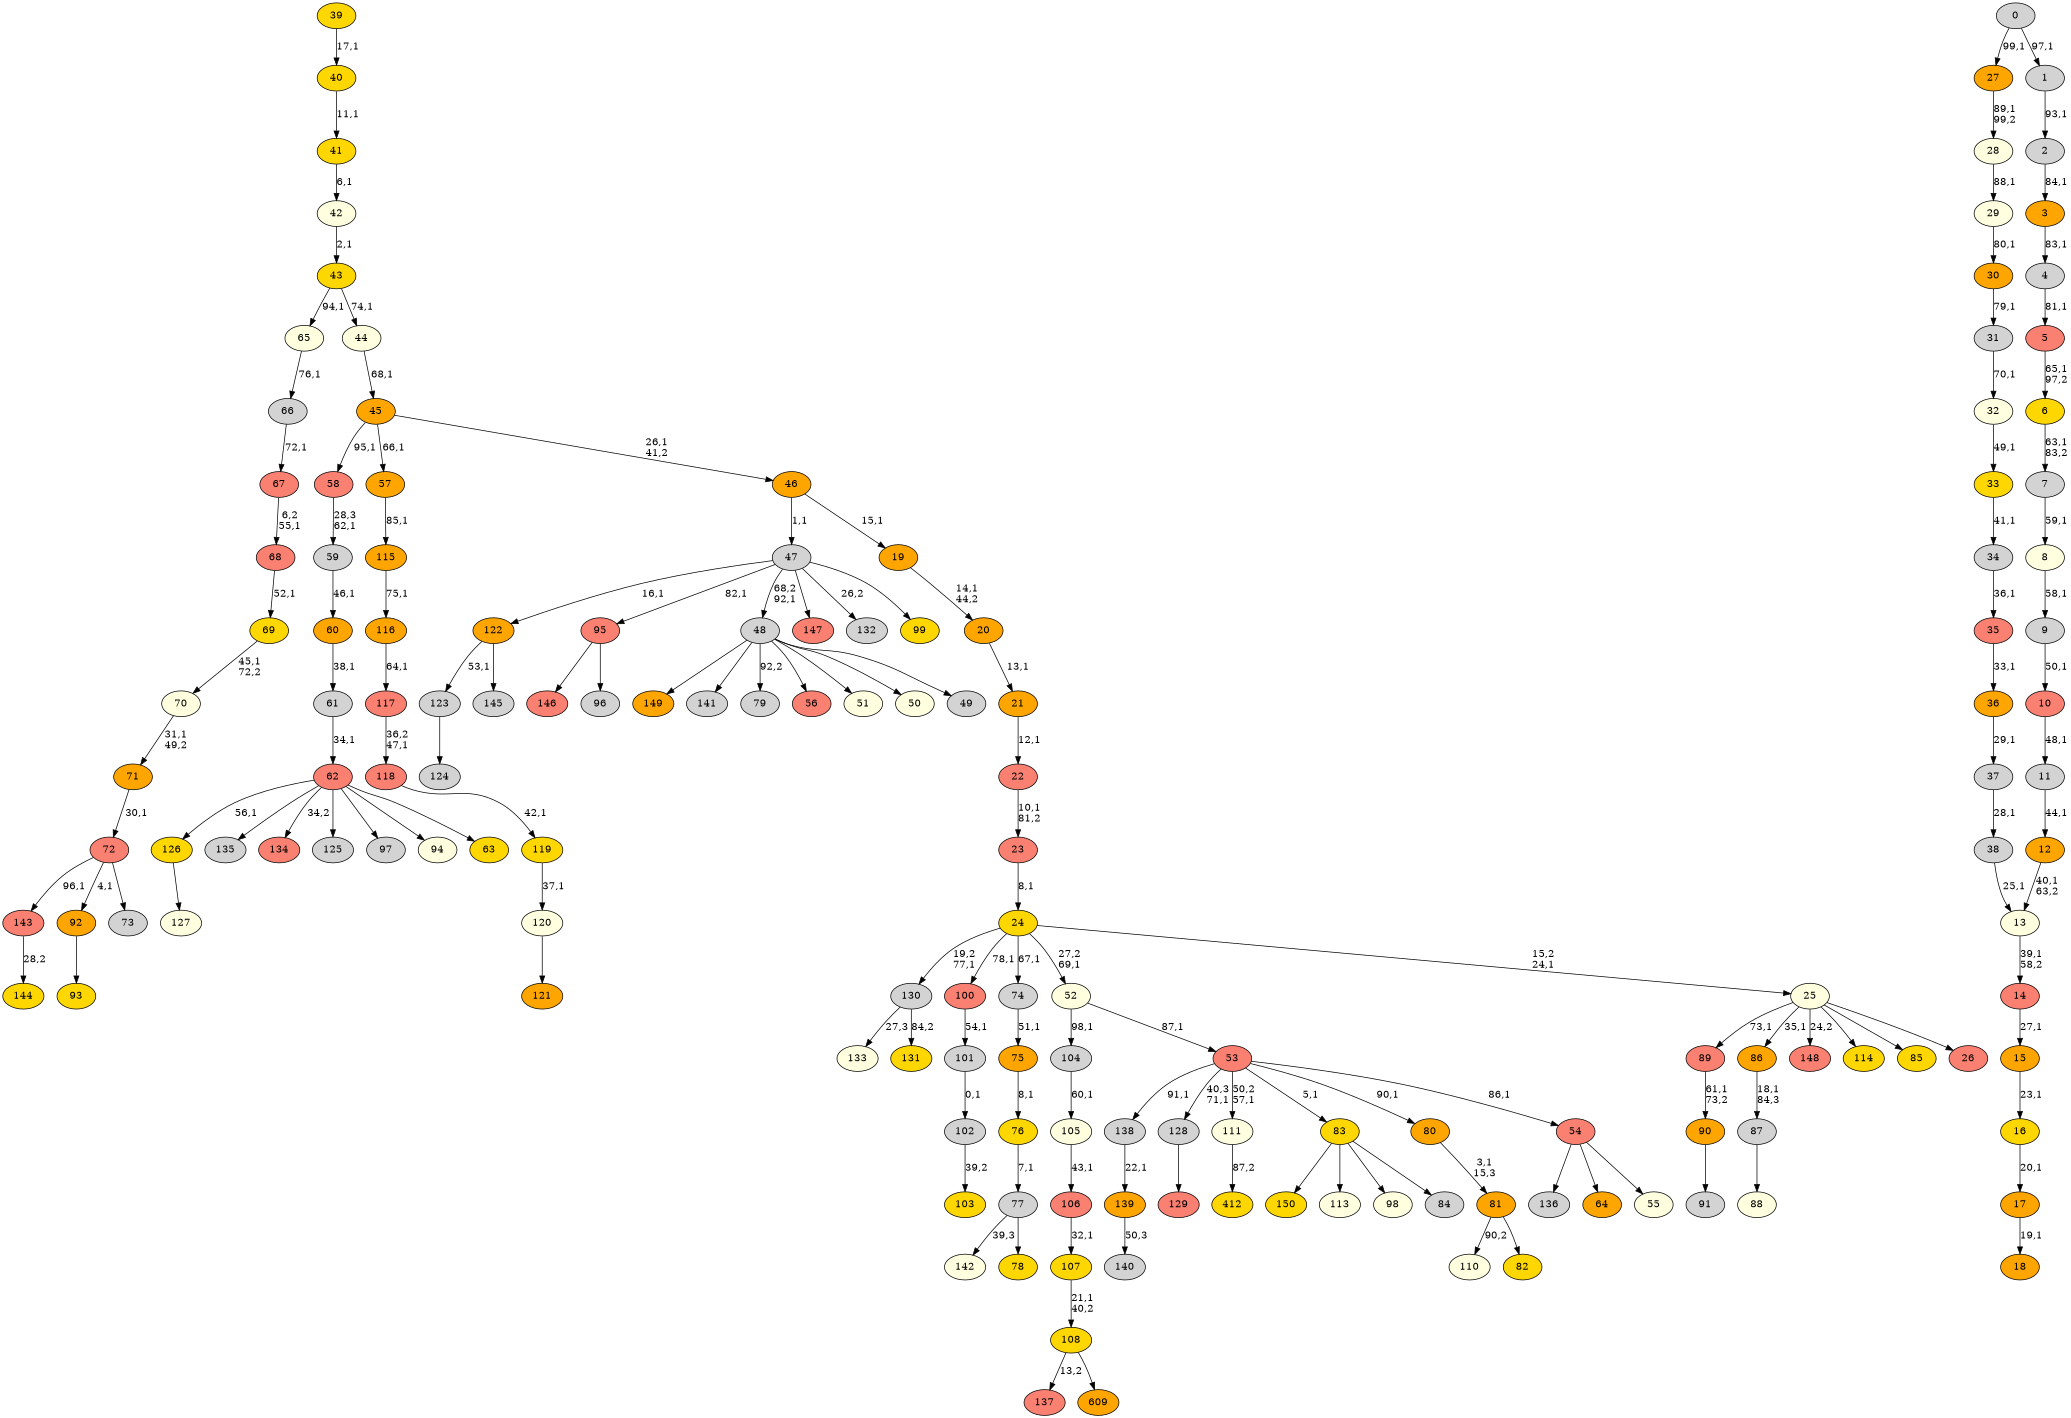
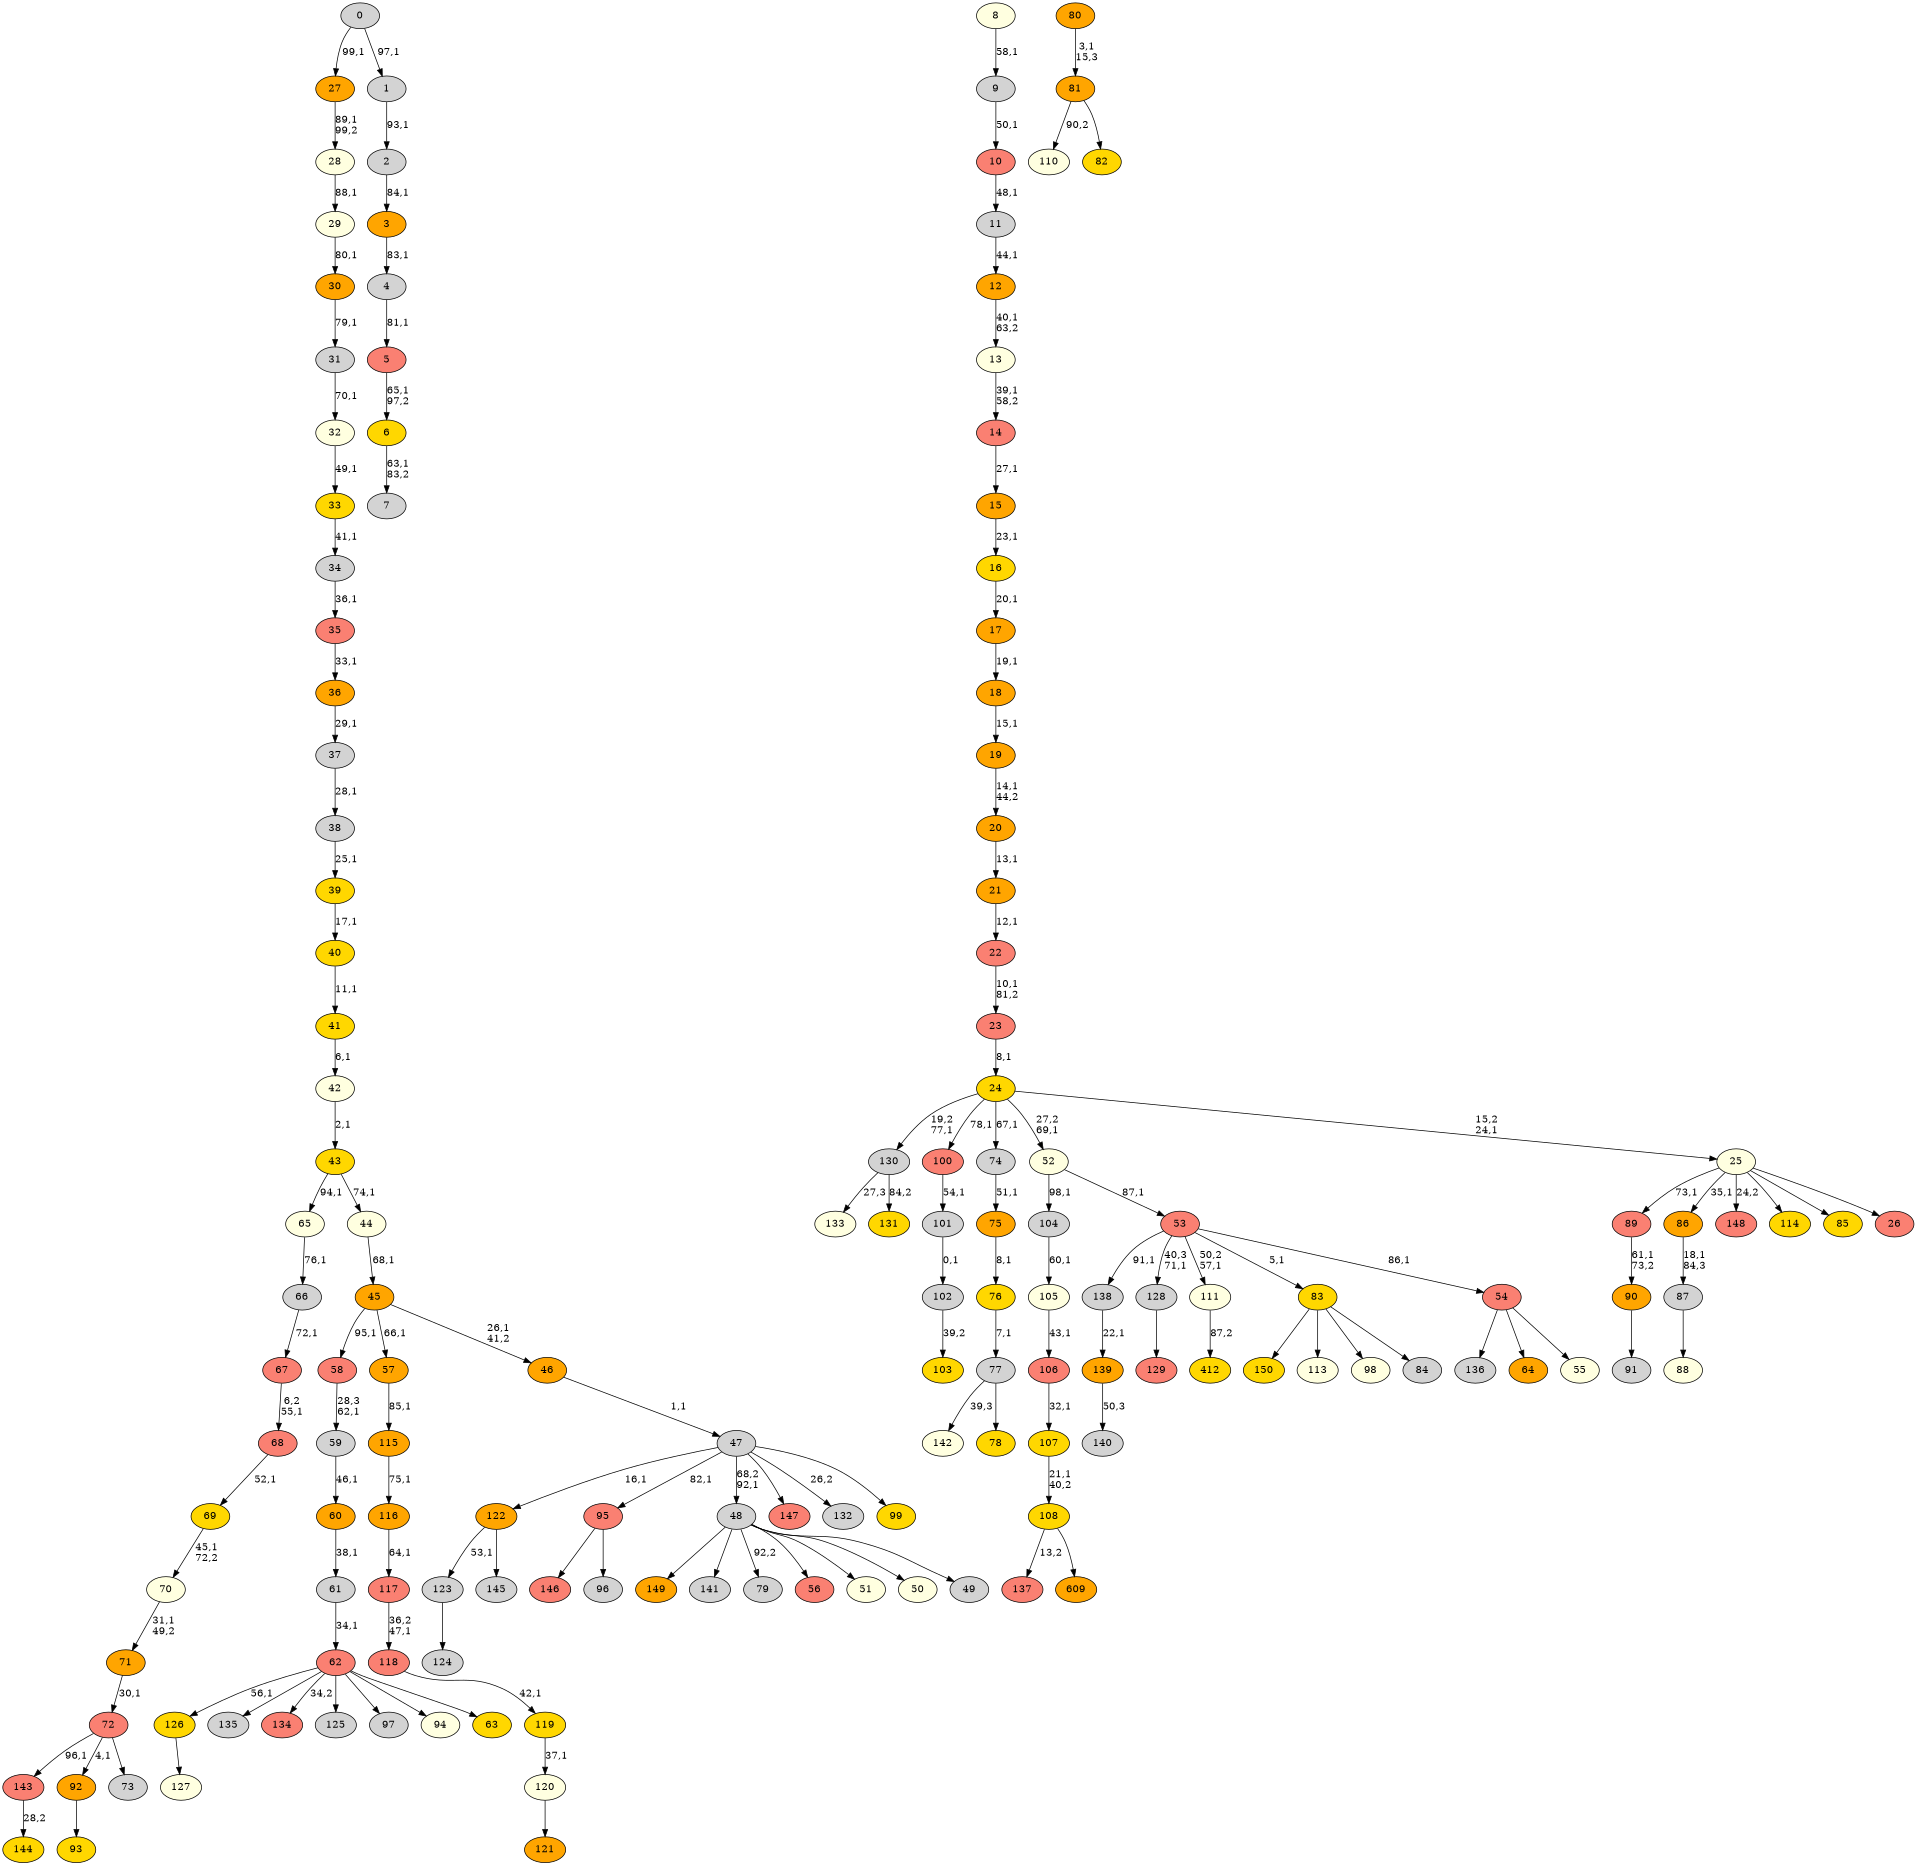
edge "7" -> "8": removed, label "59,1"
edge "46" -> "19": now "18" -> "19"
edge "38" -> "13": now "38" -> "39"
edge "53" -> "80": removed, label "90,1"
